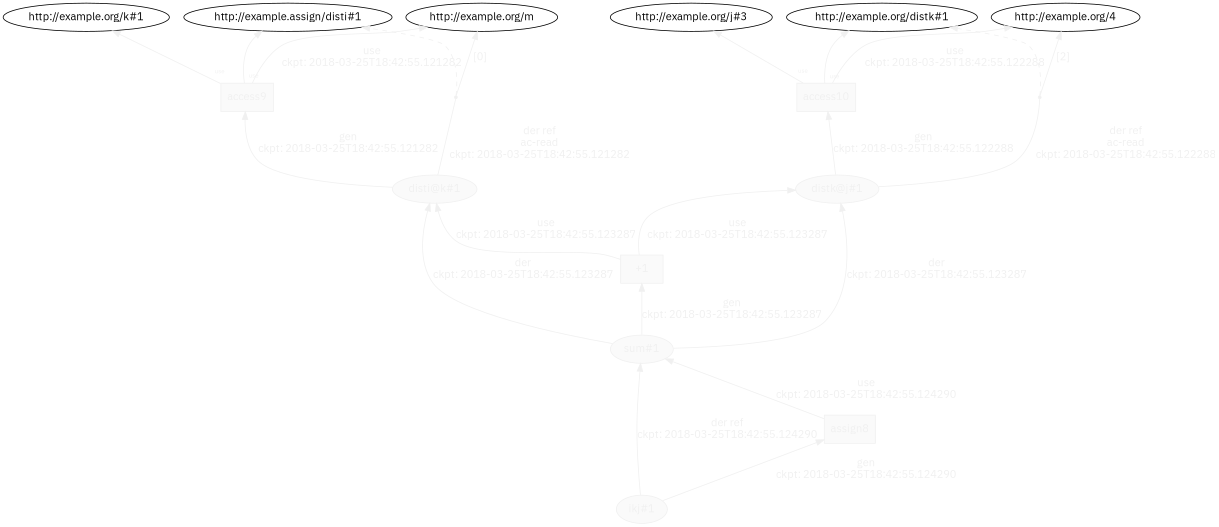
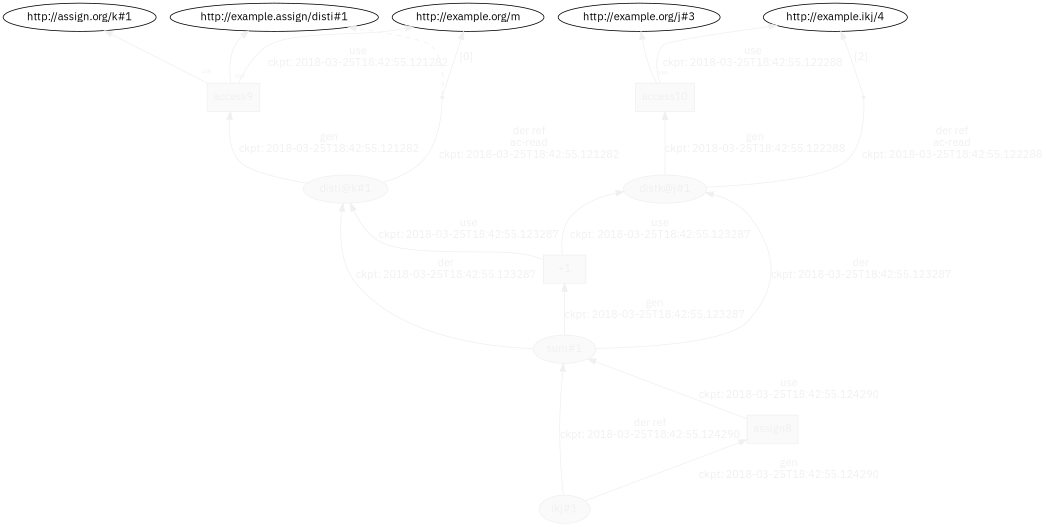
node "http://example.org/k#1": label "http://example.org/k#1" -> "http://assign.org/k#1"
node "http://example.org/distk#1": removed
node "http://example.org/4": label "http://example.org/4" -> "http://example.ikj/4"
